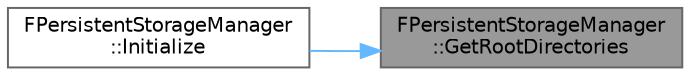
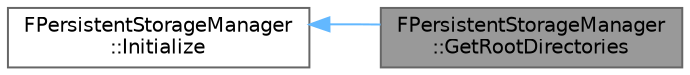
edge "FPersistentStorageManager ::Initialize" -> "FPersistentStorageManager ::GetRootDirectories": reversed
